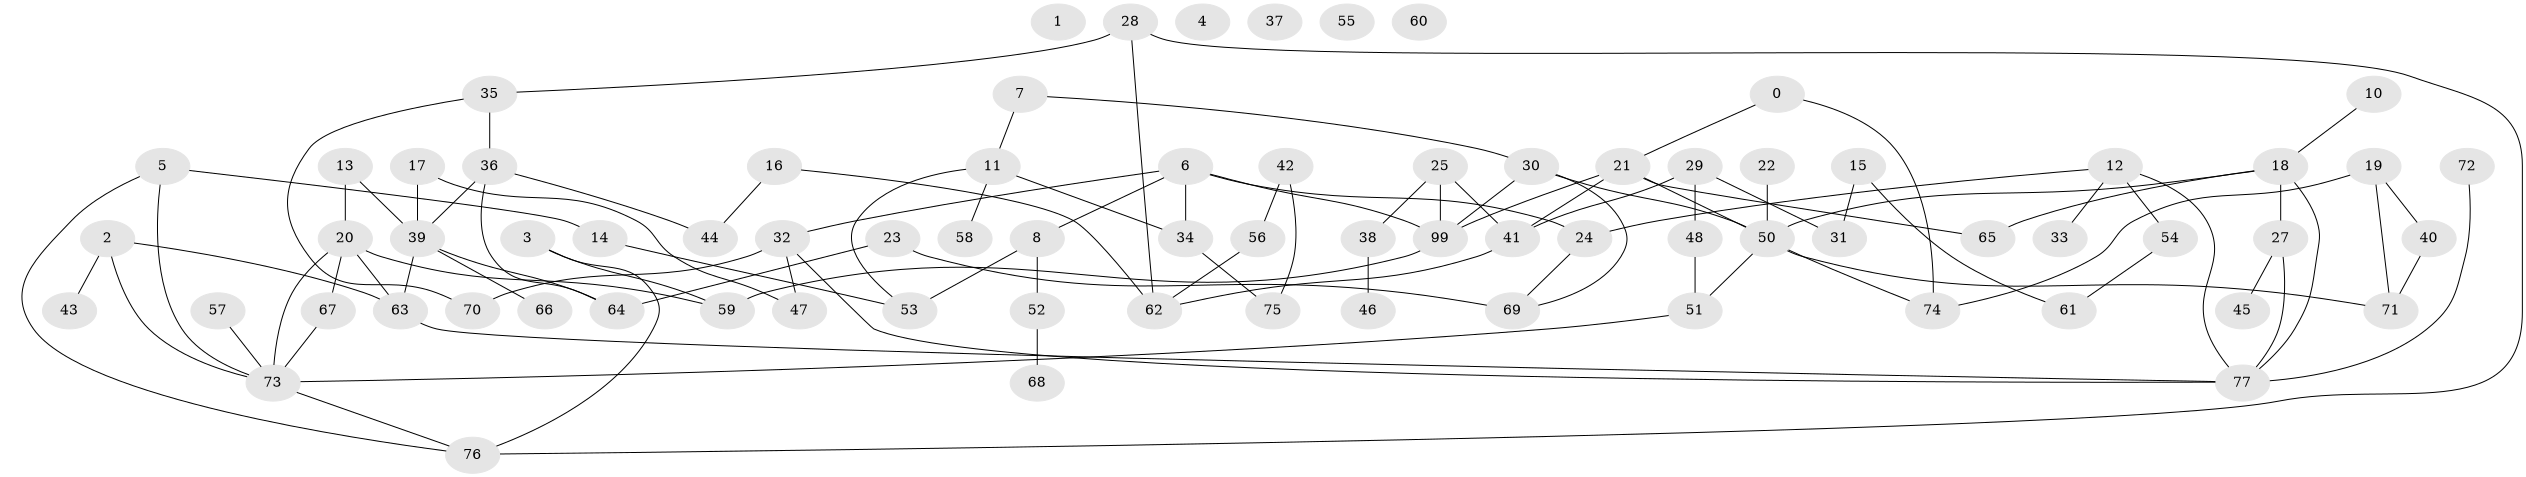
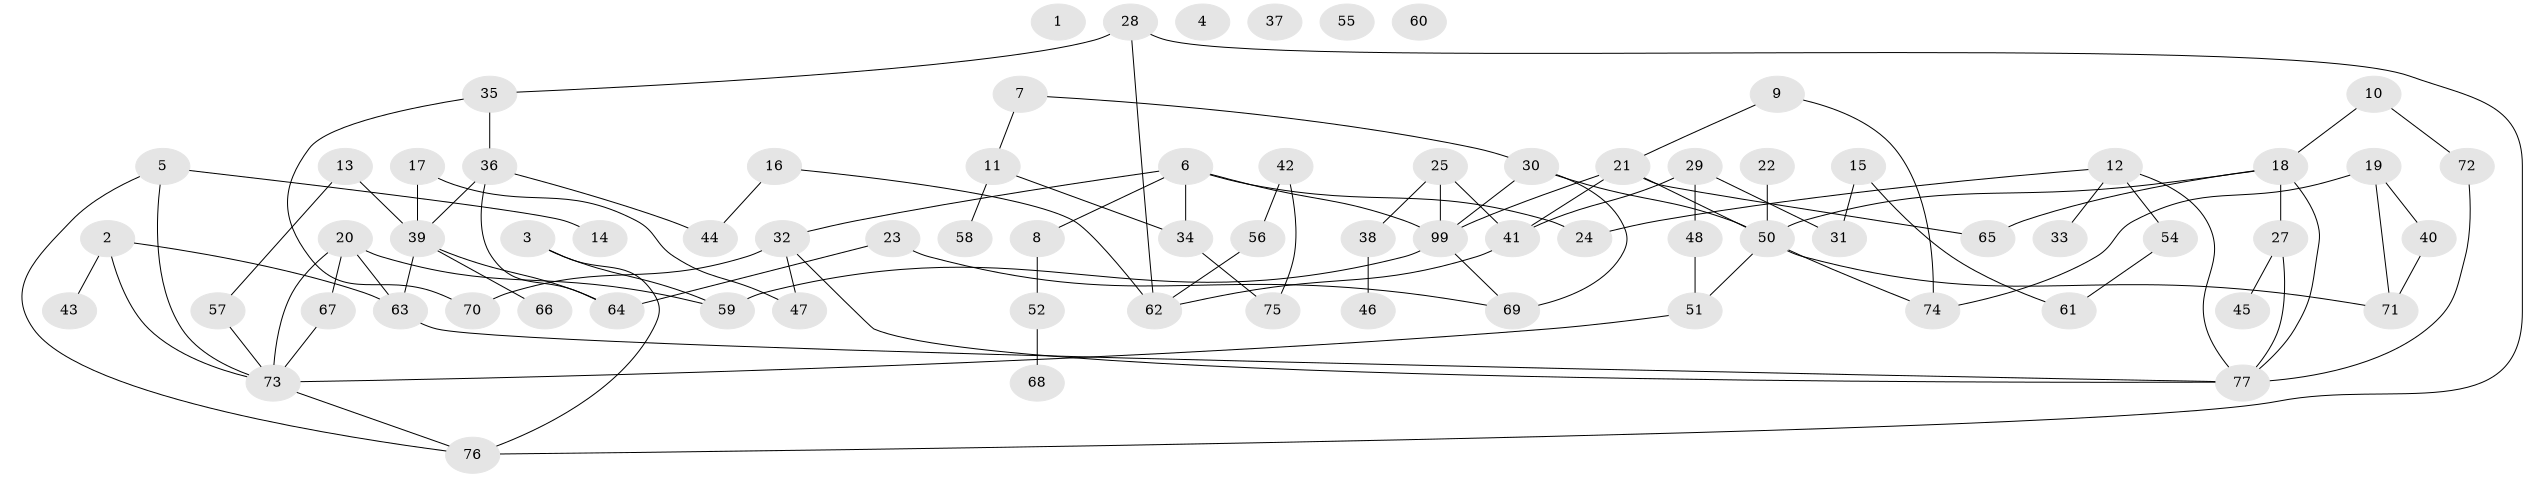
node "0": label "0" -> "9"
edge "10" -- "72": added
edge "13" -- "20": now "13" -- "57"
edge "24" -- "69": now "99" -- "69"
node "53": removed
